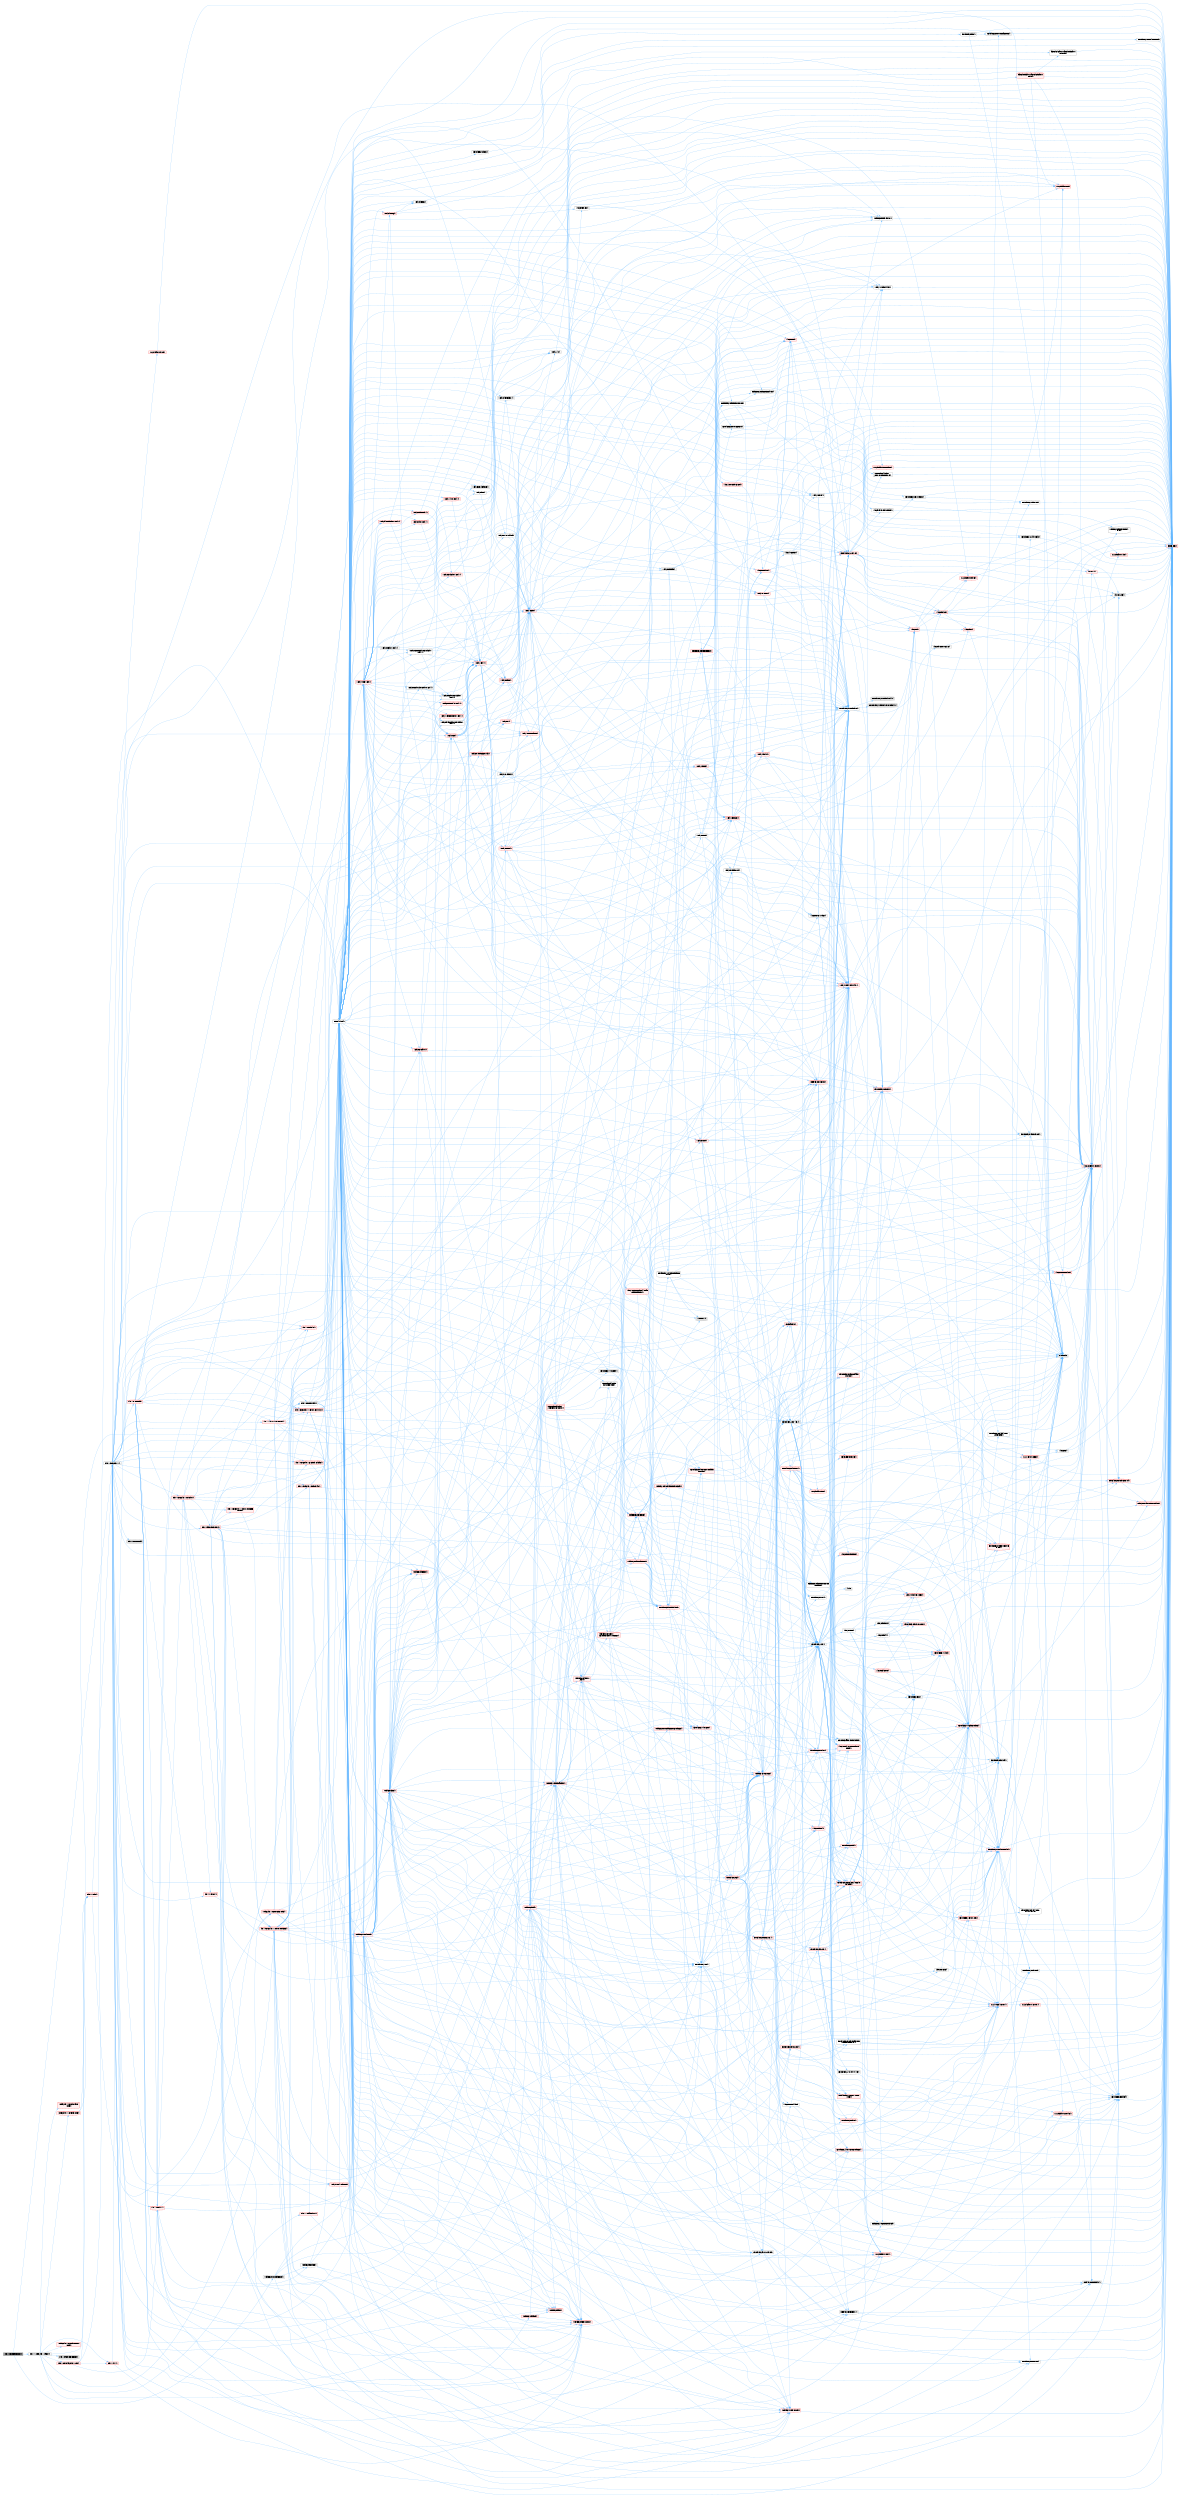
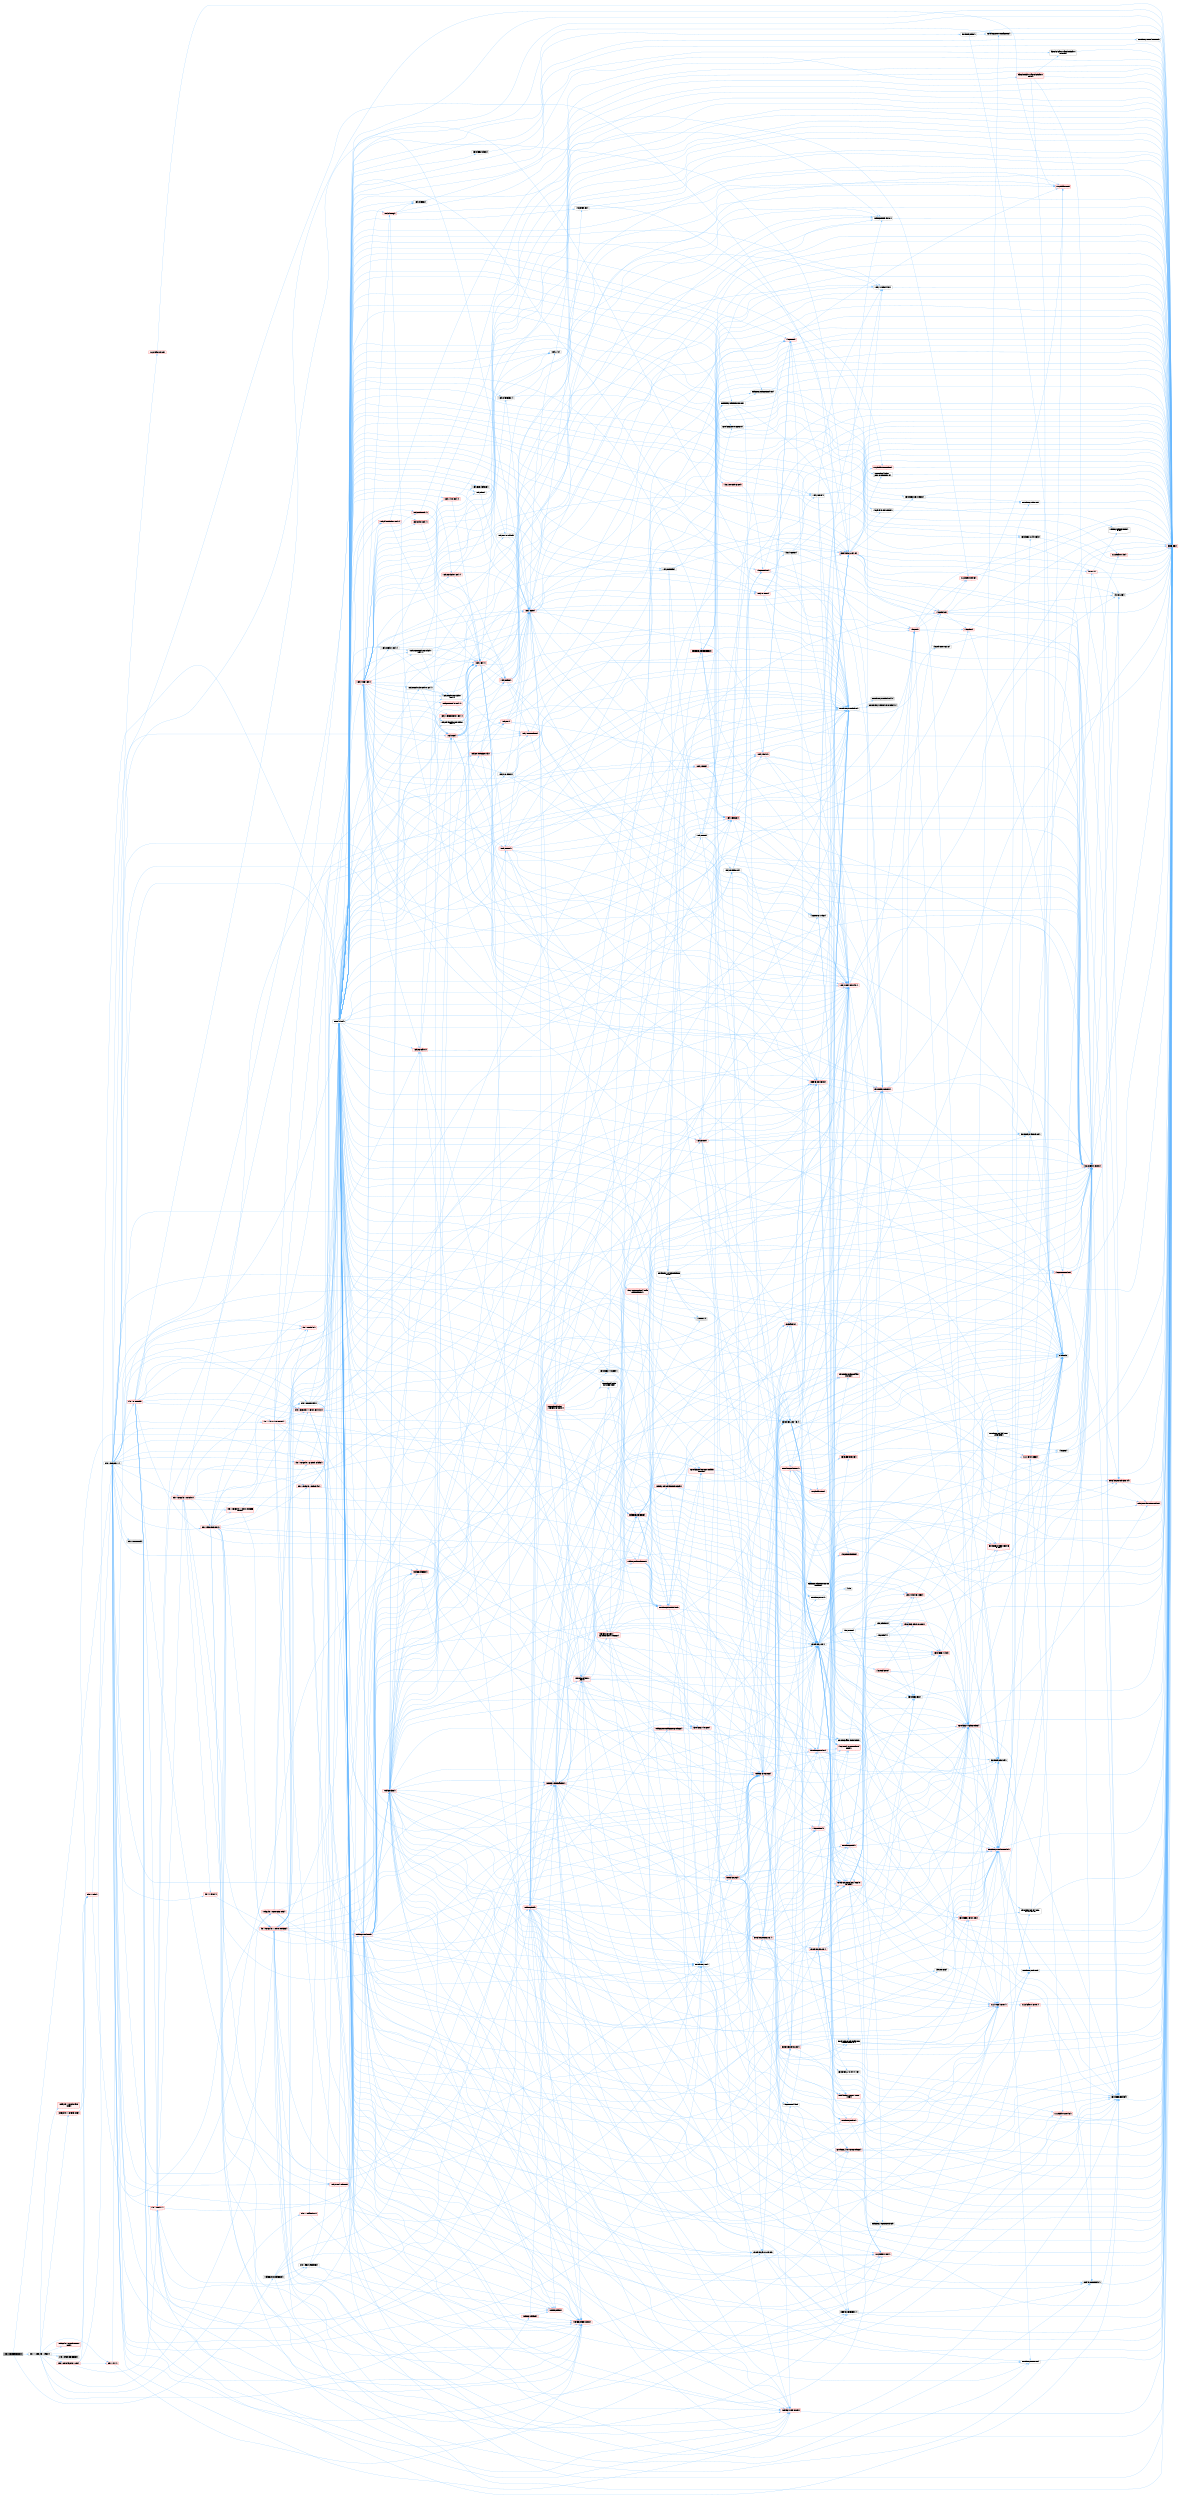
node "UObject/GCObject.h": label "UObject/GCObject.h" -> "RigVMGraph/GCObject.h"
